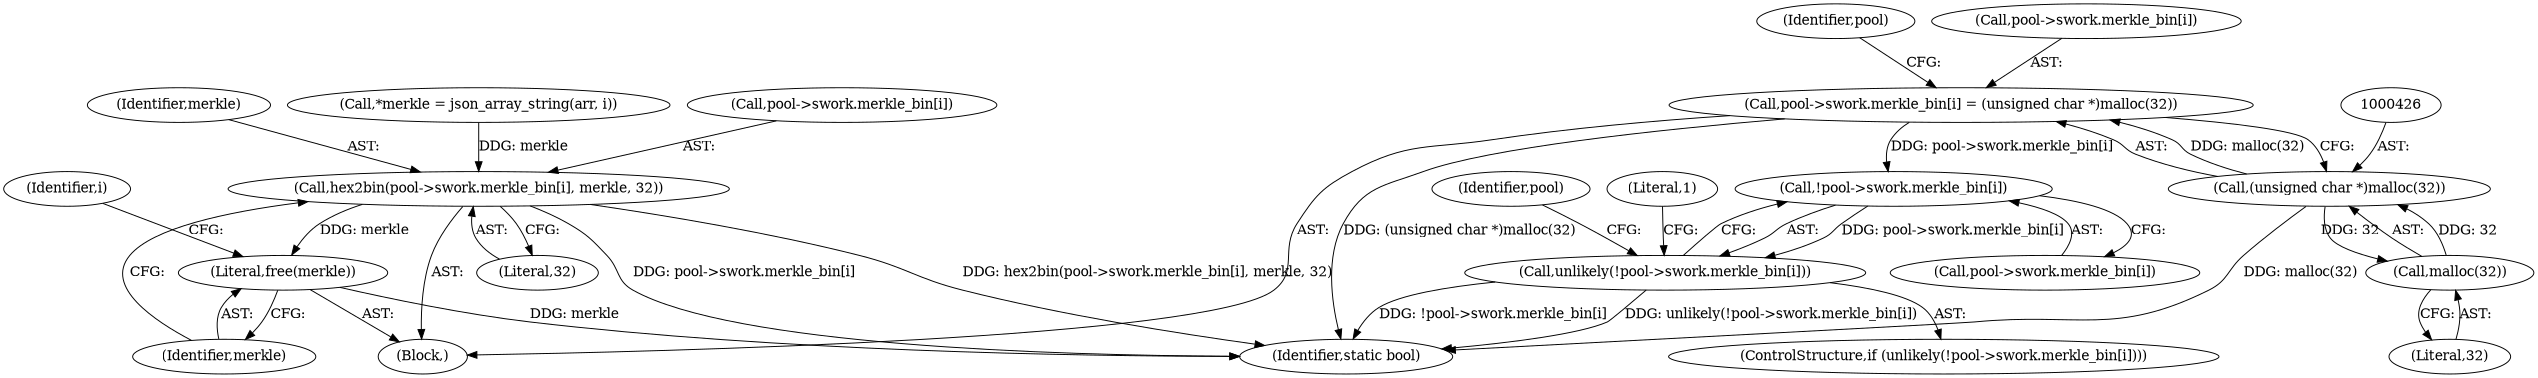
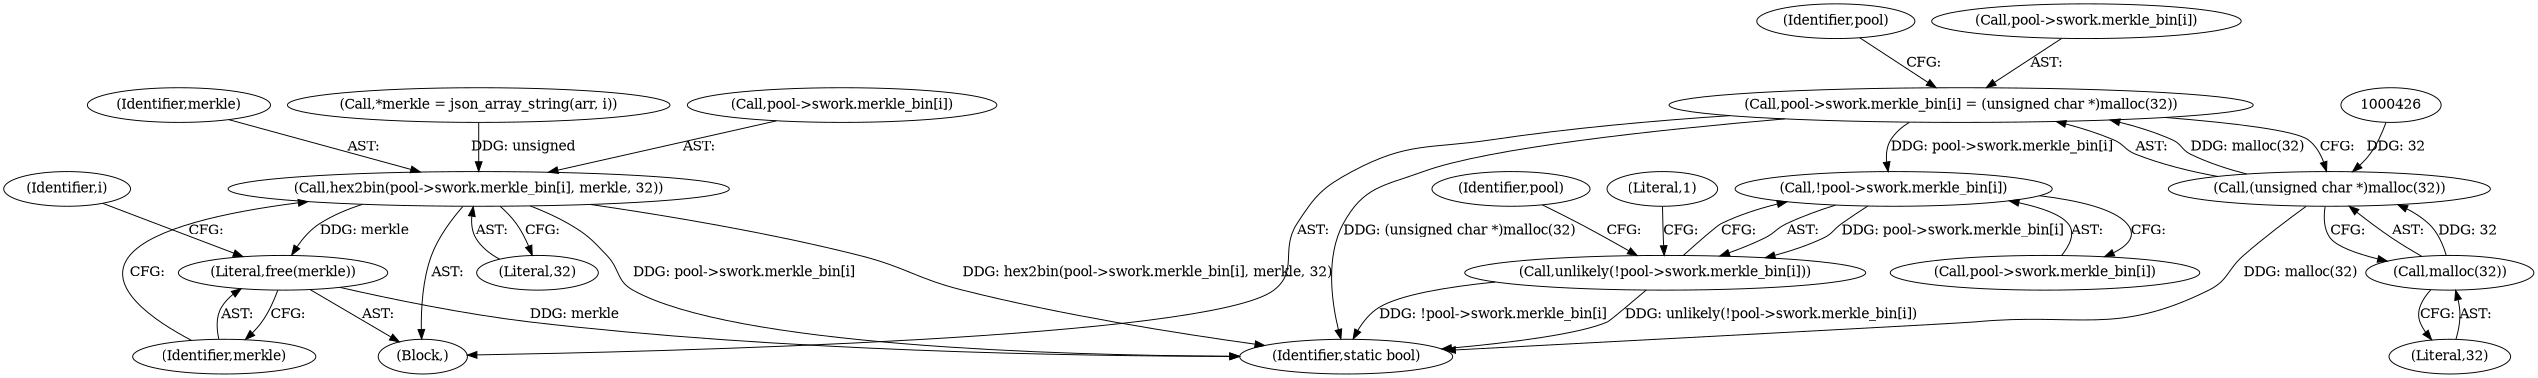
edge "(Call,*merkle = json_array_string(arr, i))" -> "(Call,hex2bin(pool->swork.merkle_bin[i], merkle, 32))": label "DDG: merkle" -> "DDG: unsigned"
edge "1000426" -> "(Call,(unsigned char *)malloc(32))": label "AST: " -> "DDG: 32"
edge "(Call,(unsigned char *)malloc(32))" -> "(Call,malloc(32))": label "DDG: 32" -> "CFG: "
node "(ControlStructure,if (unlikely(!pool->swork.merkle_bin[i])))": removed
